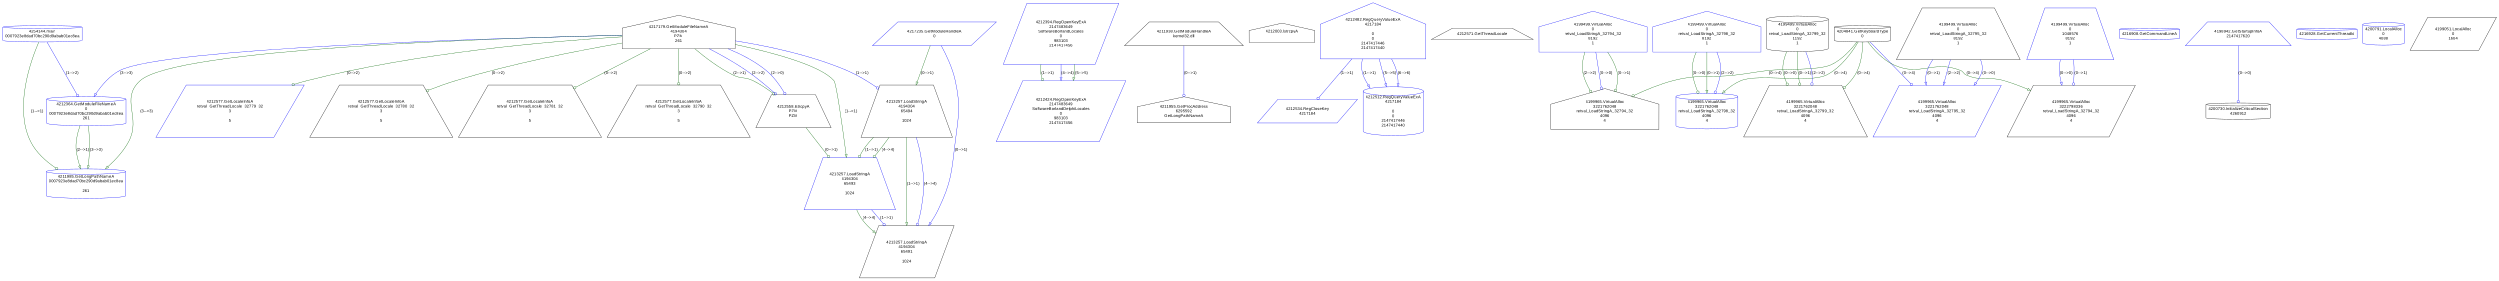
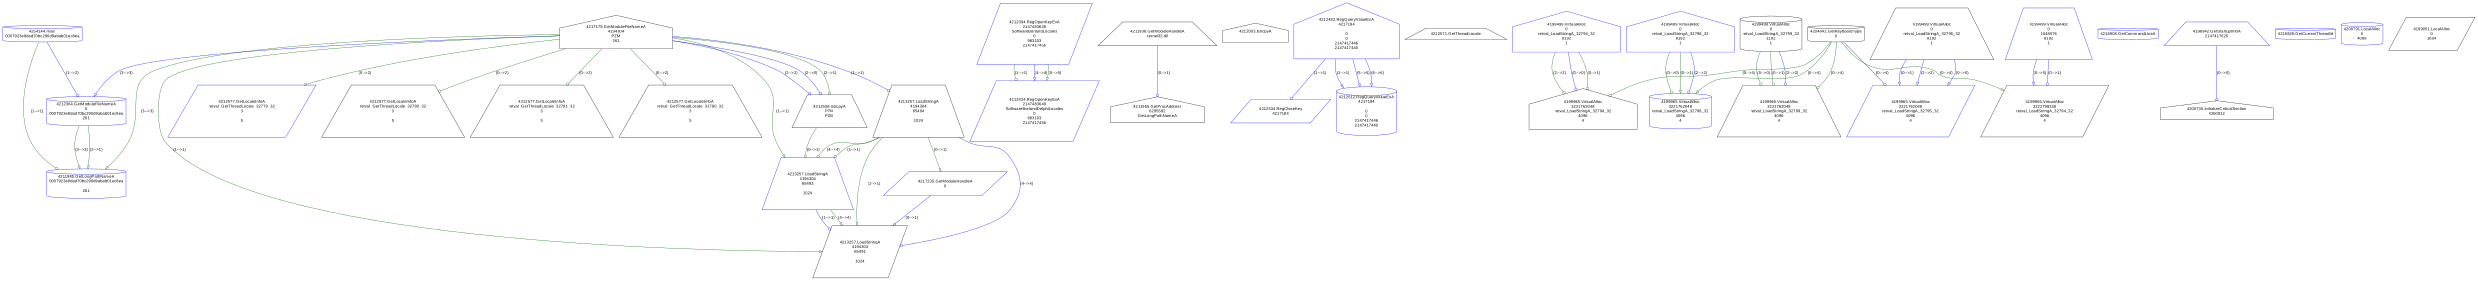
edge "4217235.GetModuleHandleA 0" -> "4213257.LoadStringA 4194304 65494 1024": reversed
node "4200730.InitializeCriticalSection 4260912": shape cylinder -> house
edge "4217179.GetModuleFileNameA 4194304 PZM 261" -> "4213257.LoadStringA 4194304 65491 1024": added, label "(1-->1)"
